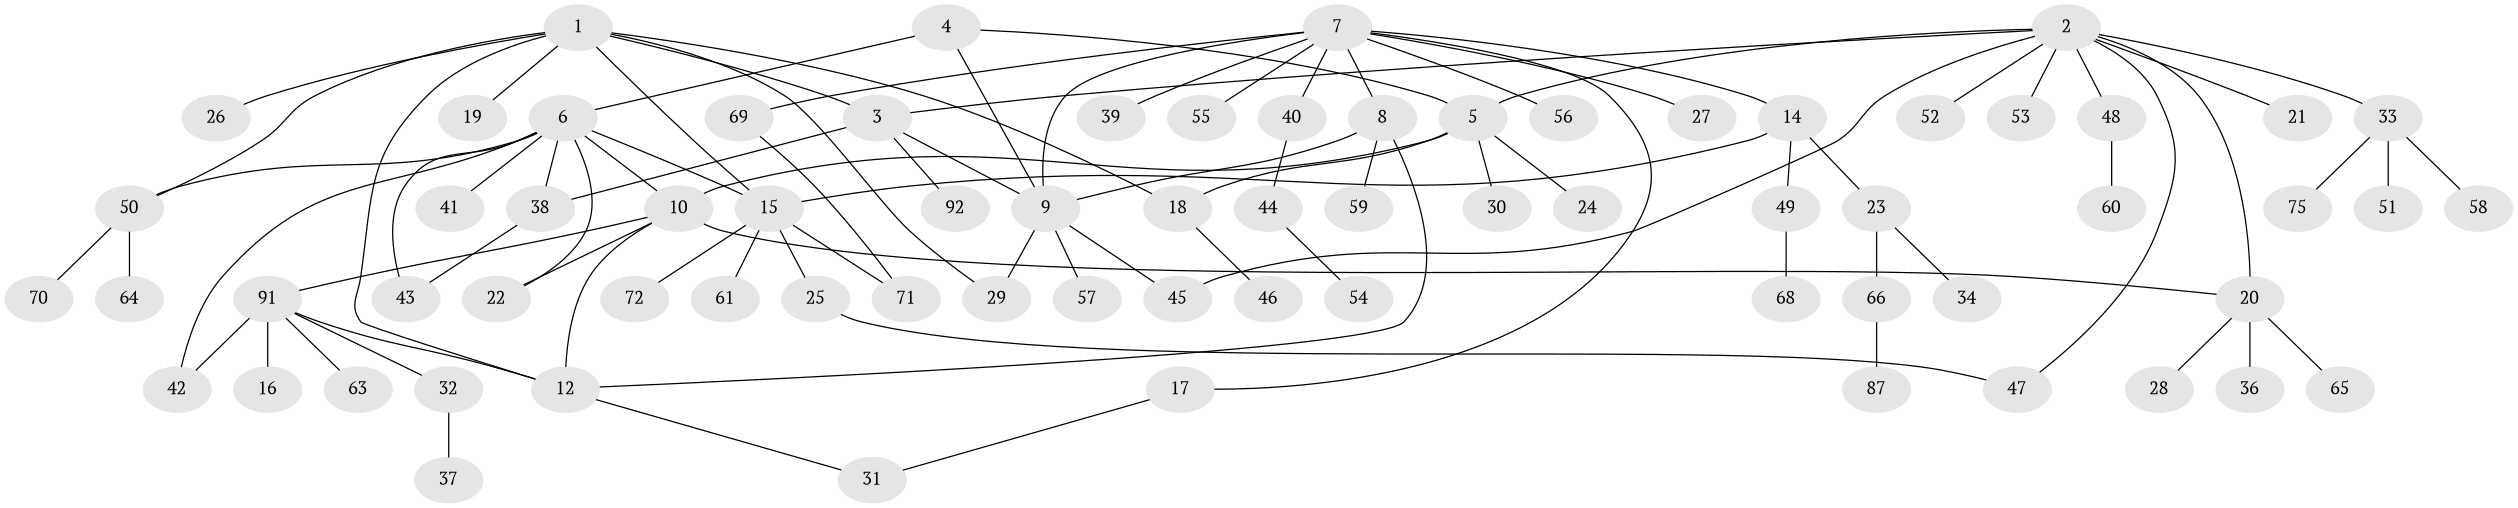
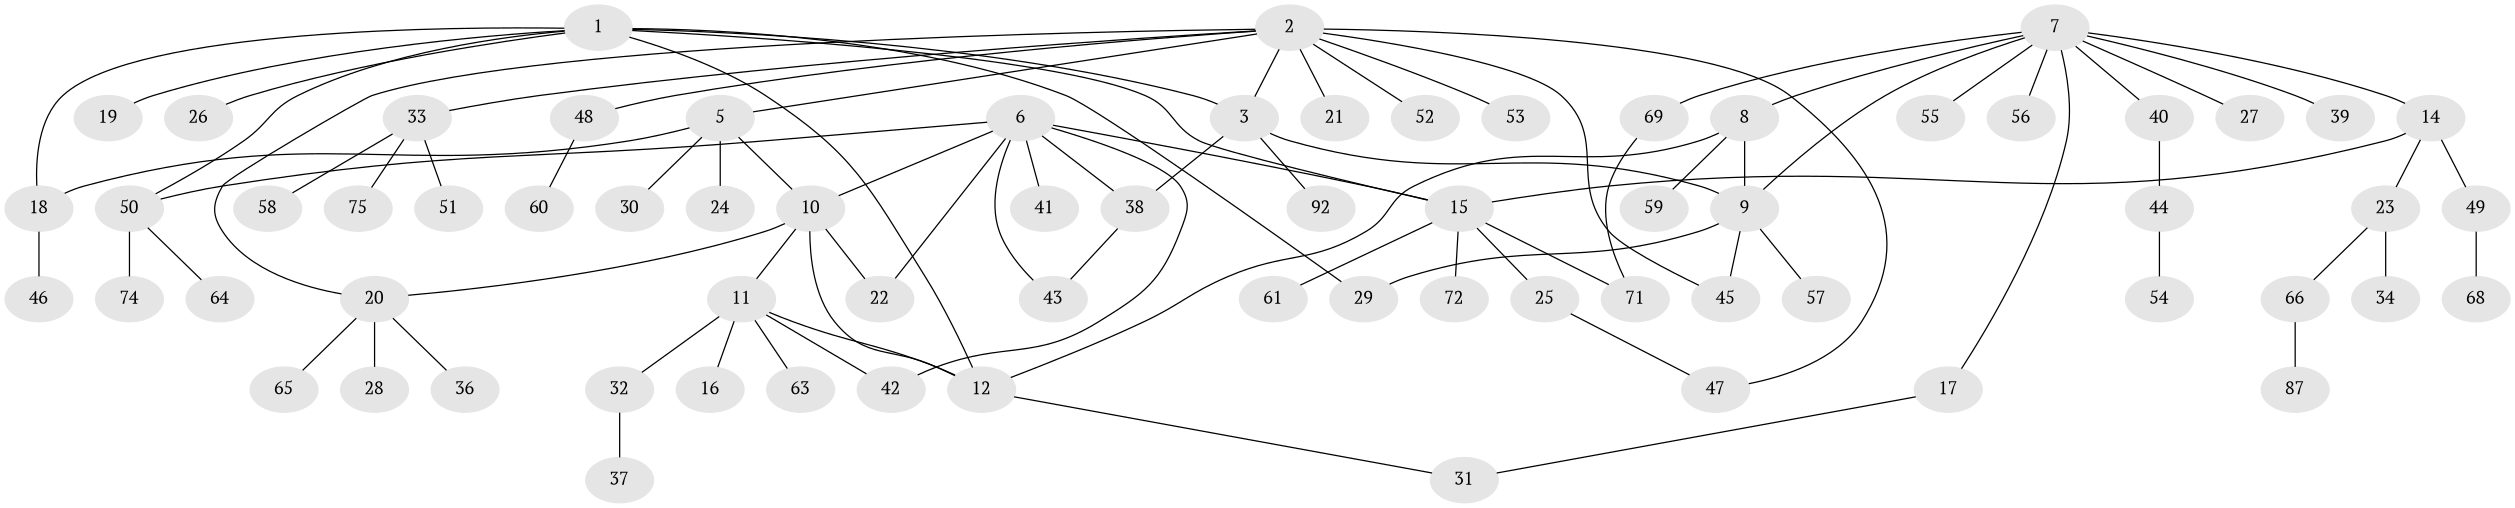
node "4": removed
node "70": label "70" -> "74"
node "91": label "91" -> "11"
